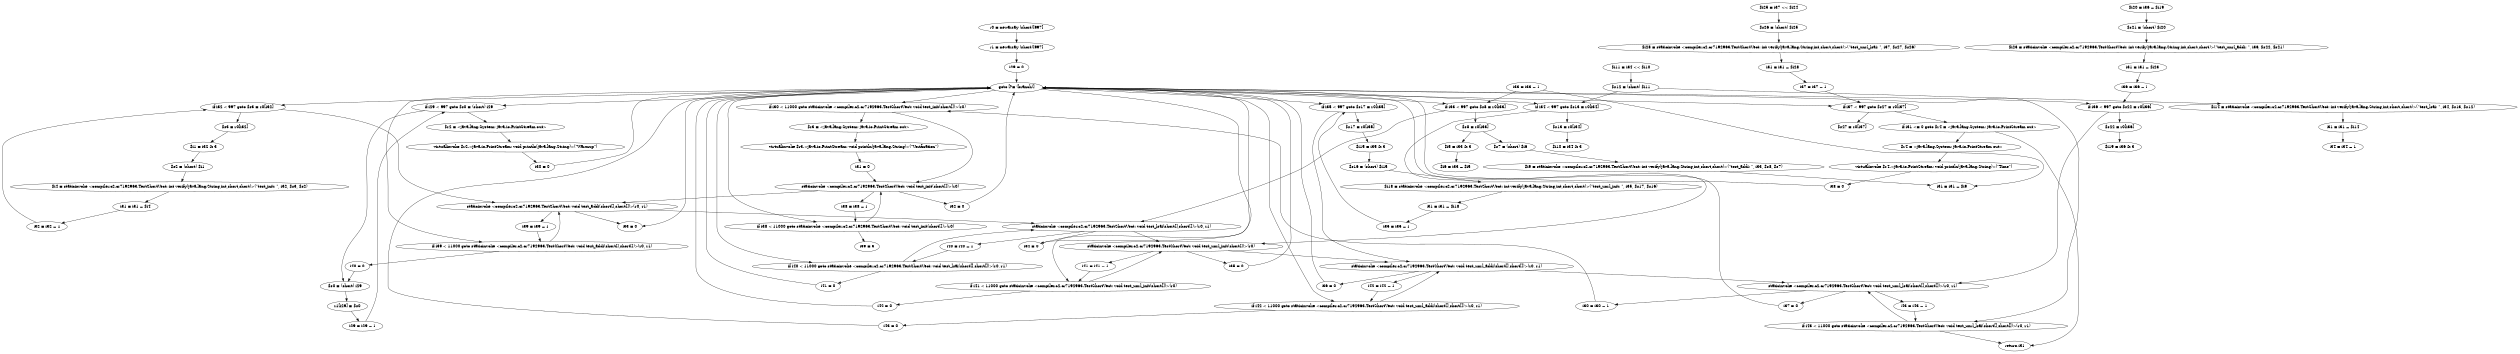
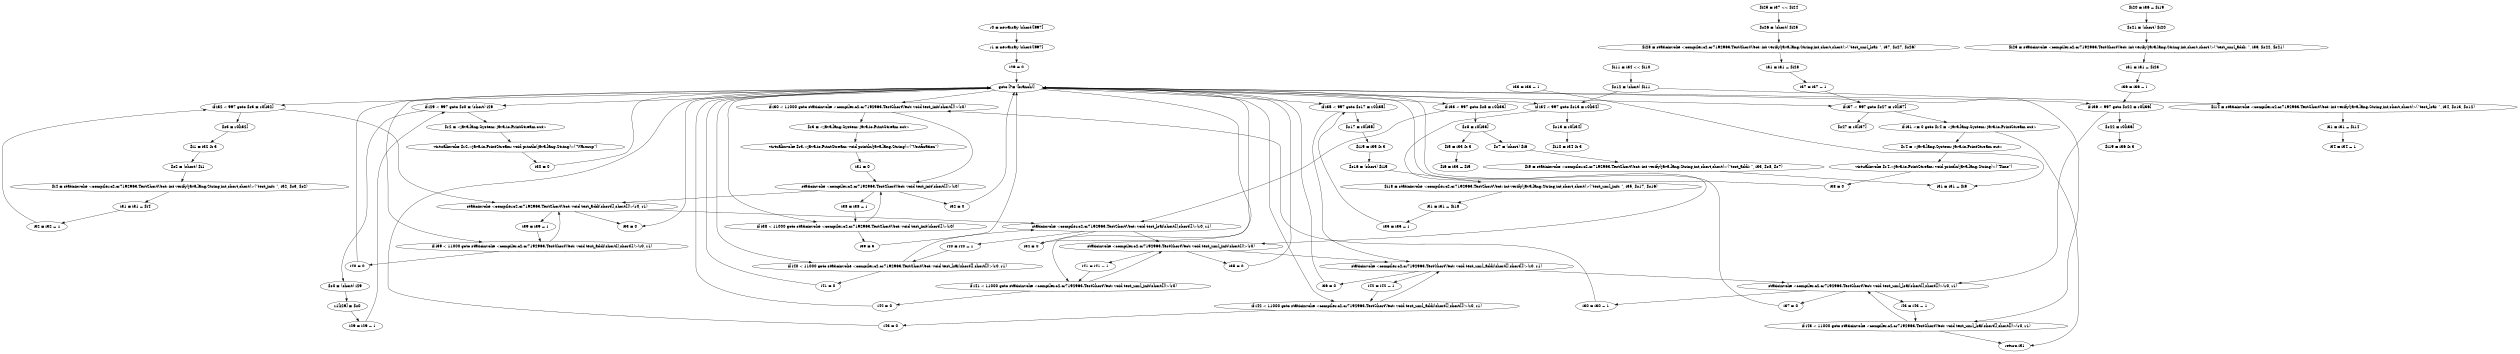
edge "i33 = i33 + 1" -> "if i33 < 997 goto $s8 = r0[i33]": removed
edge "i39 = 3" -> "goto [?= (branch)]": added
edge "i40 = 0" -> "$s0 = (short) i29": now "i40 = 0" -> "goto [?= (branch)]"
